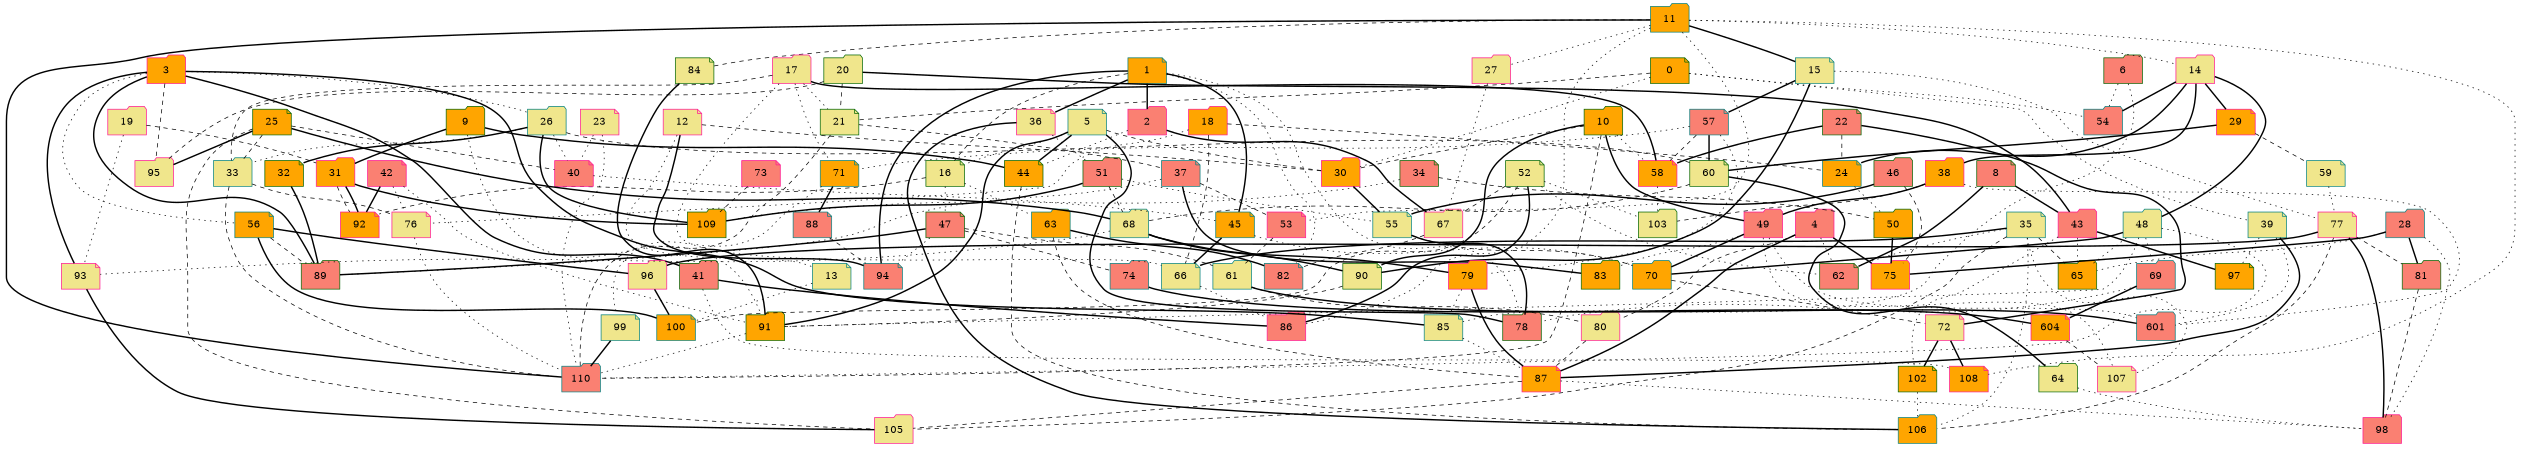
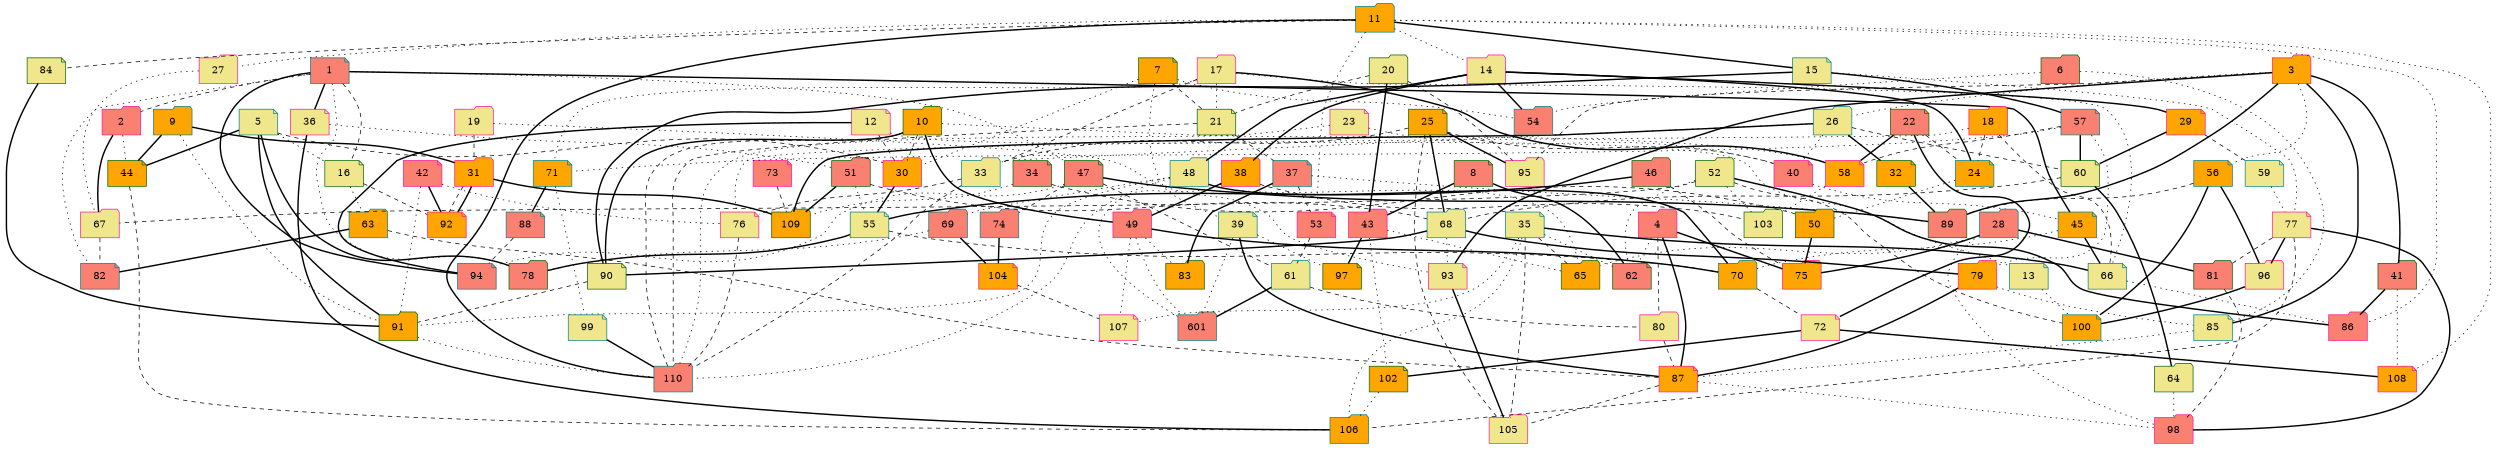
node "1": fillcolor orange -> salmon
node "0": label "0" -> "7"
edge "1" -- "2": style bold -> dashed
node "9": color darkgreen -> teal
node "52": shape note -> folder
edge "16" -- "47": now "1" -- "47"
edge "76" -- "110": style dotted -> dashed
node "604": label "604" -> "104"
